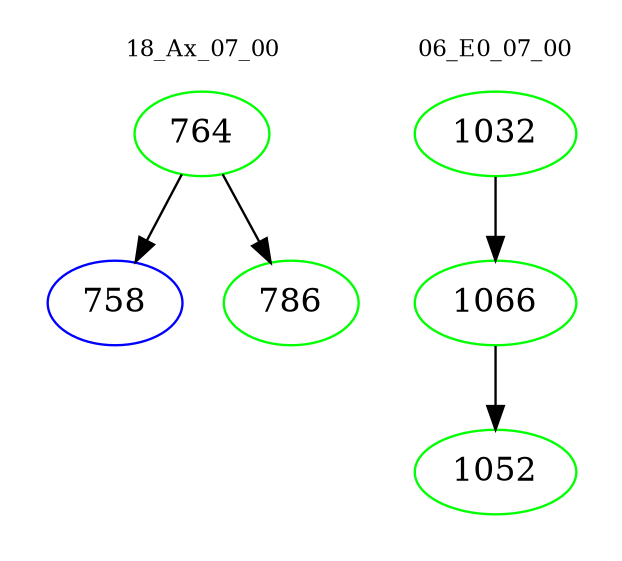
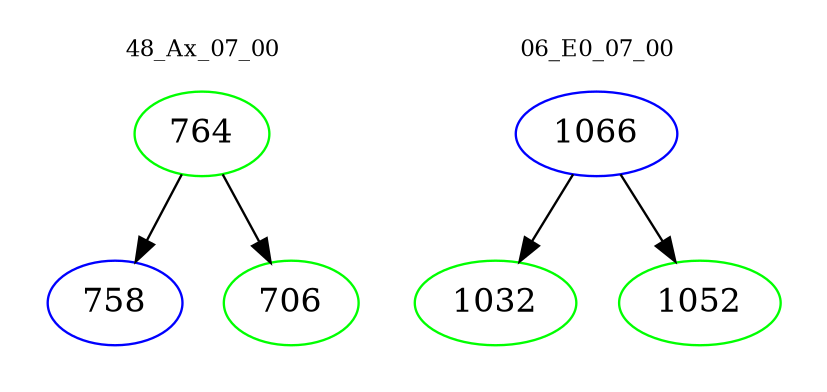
cluster "18_Ax_07_00": label "18_Ax_07_00" -> "48_Ax_07_00"
edge "1032" -> "1066": reversed
node "786": label "786" -> "706"
node "1066": color green -> blue
